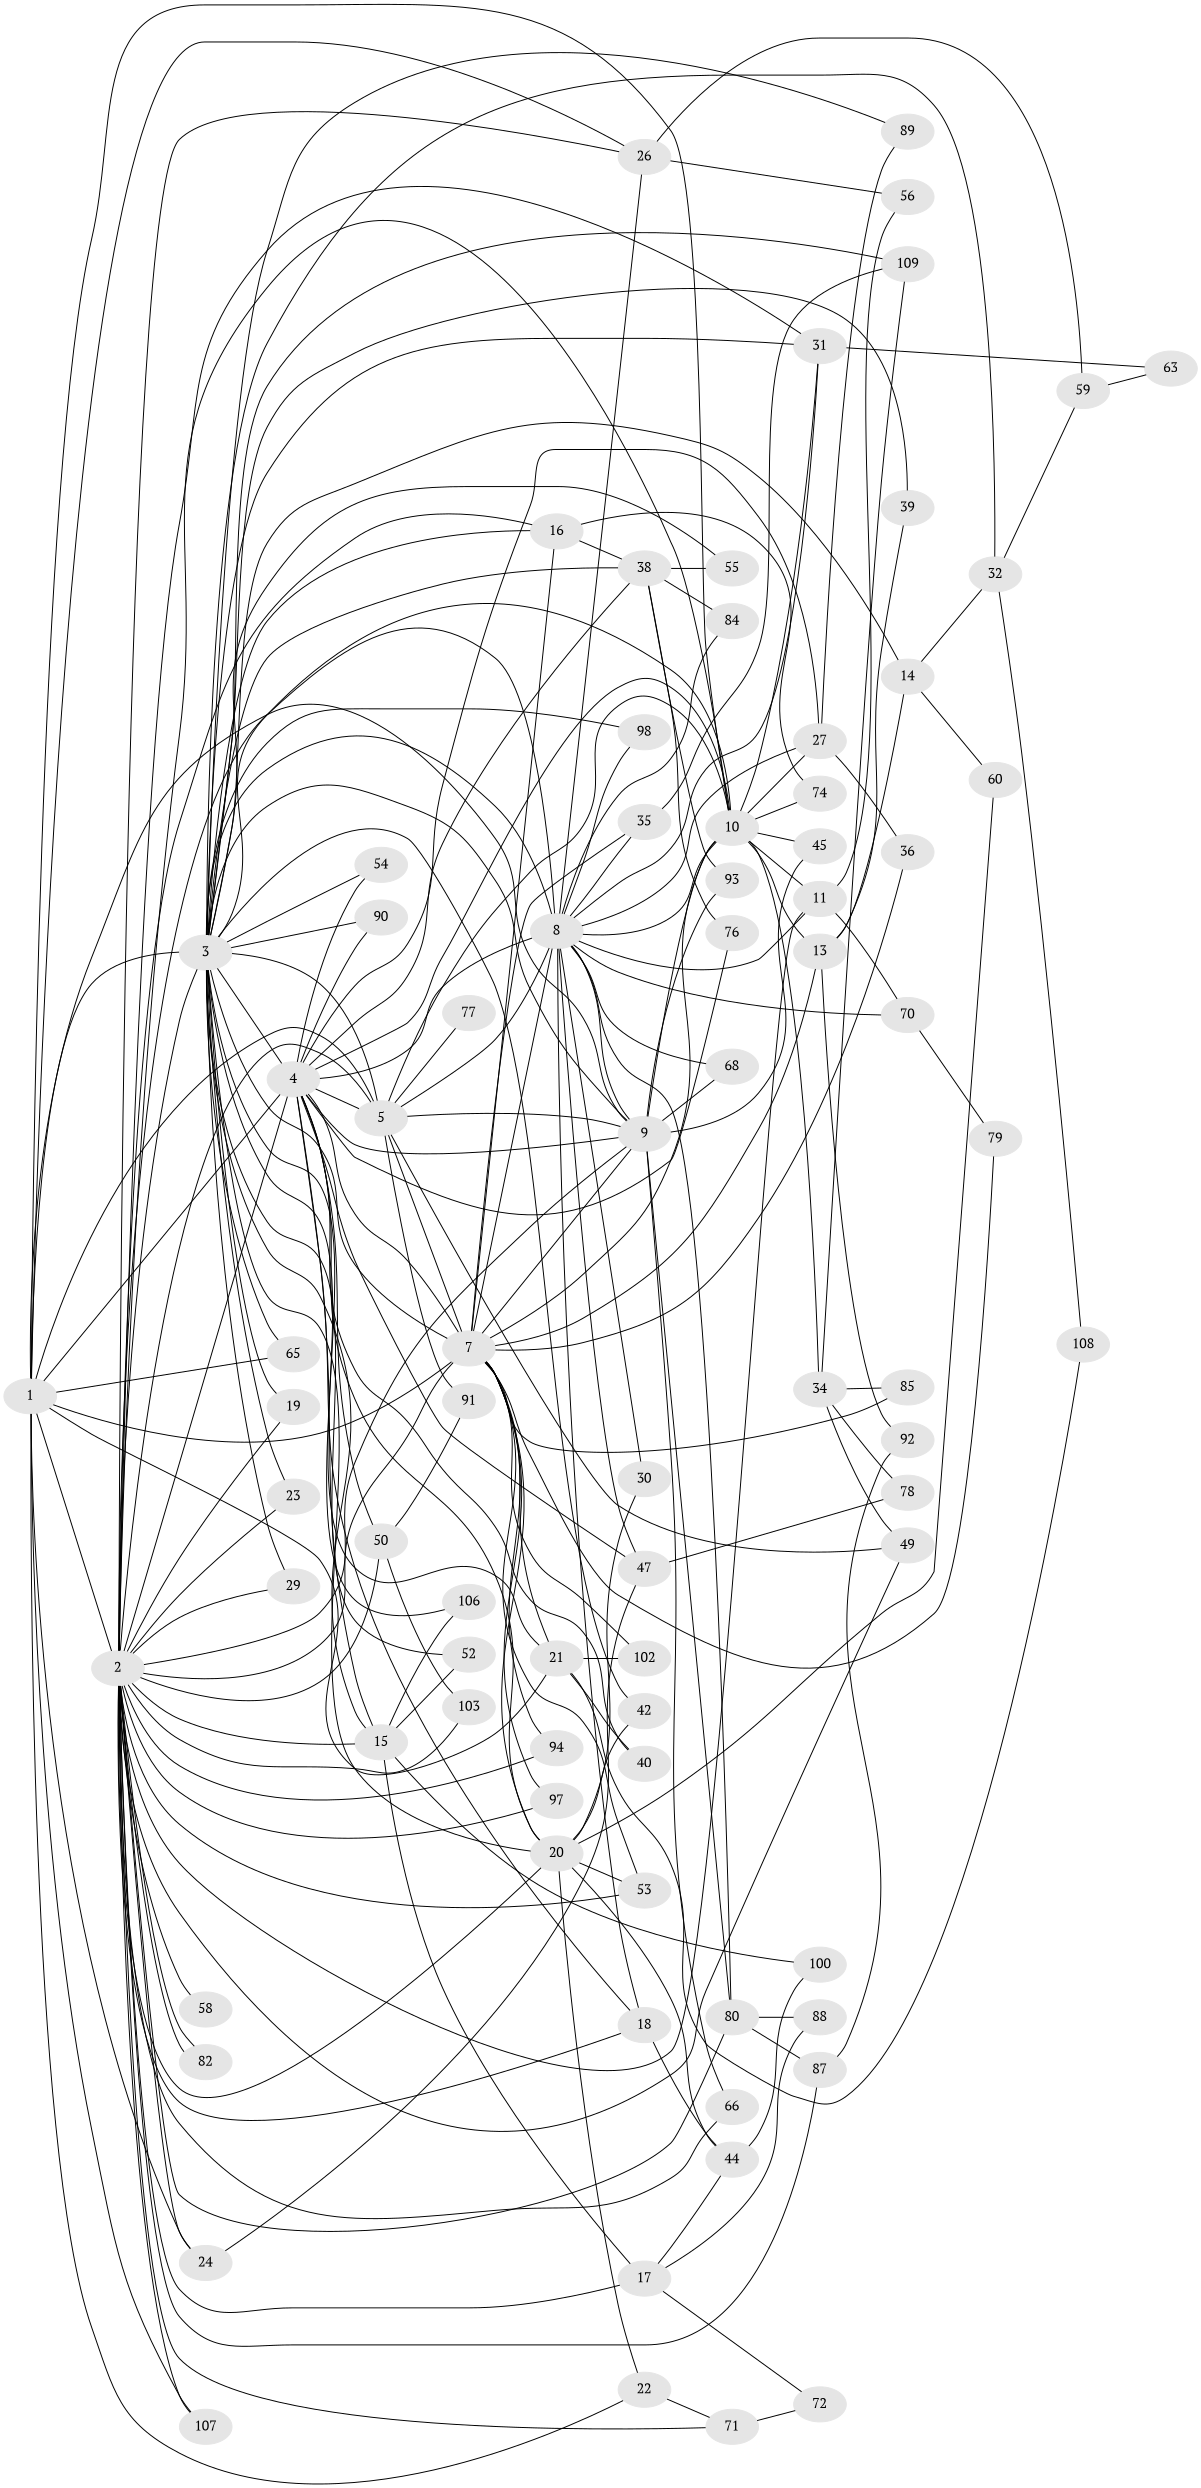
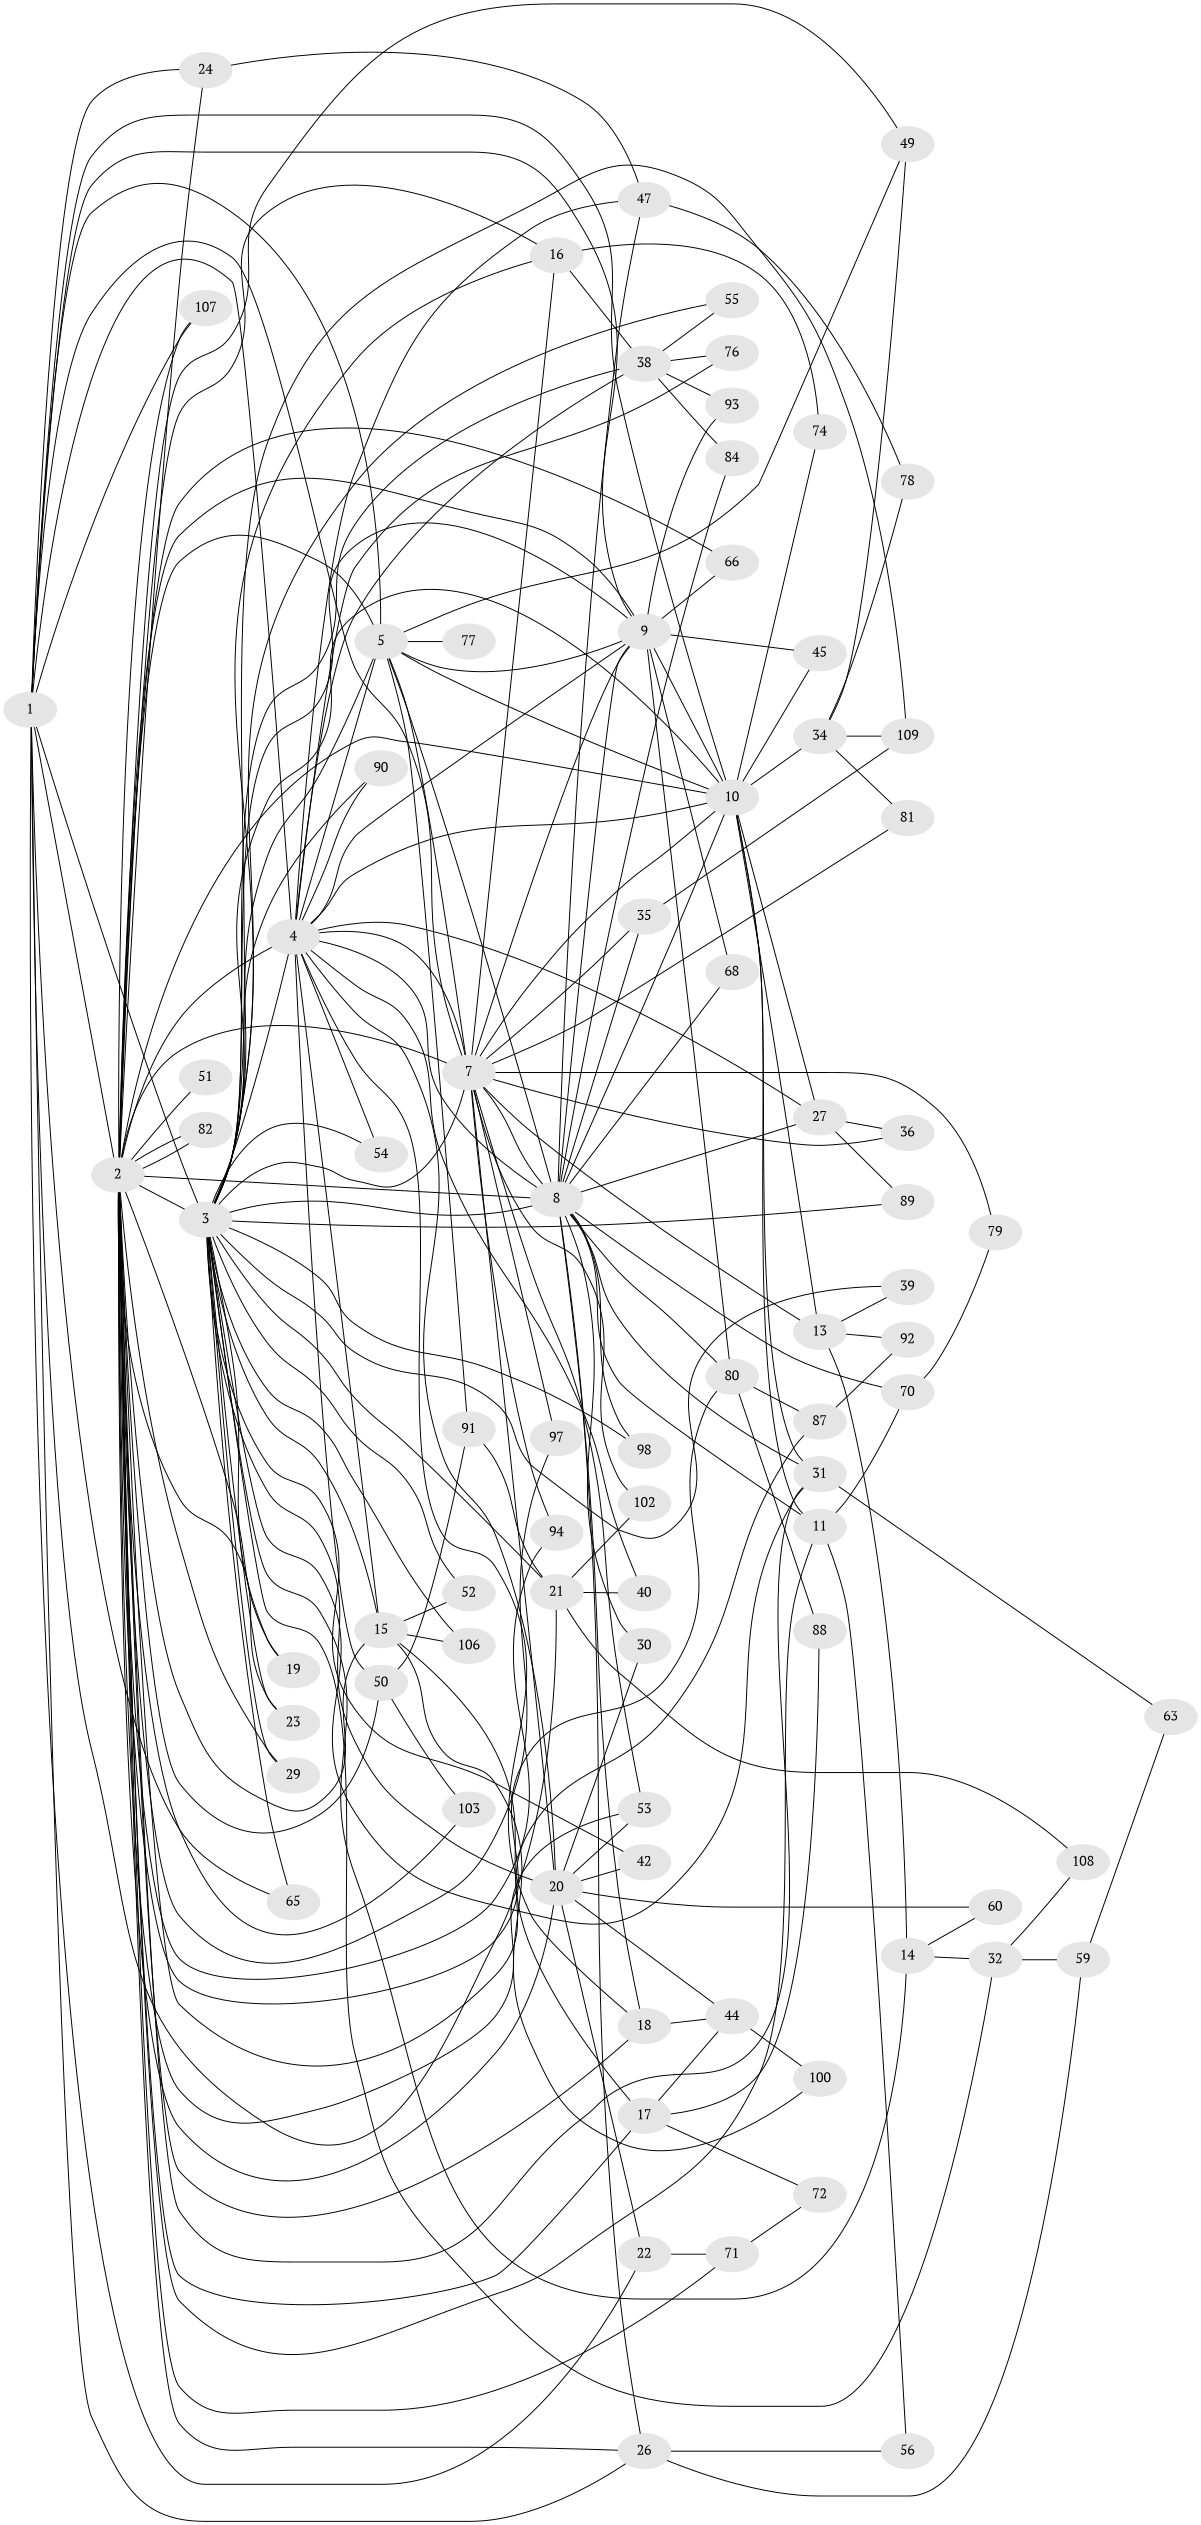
node "85": label "85" -> "81"
edge "7" -- "21": now "91" -- "21"
node "58": label "58" -> "51"
